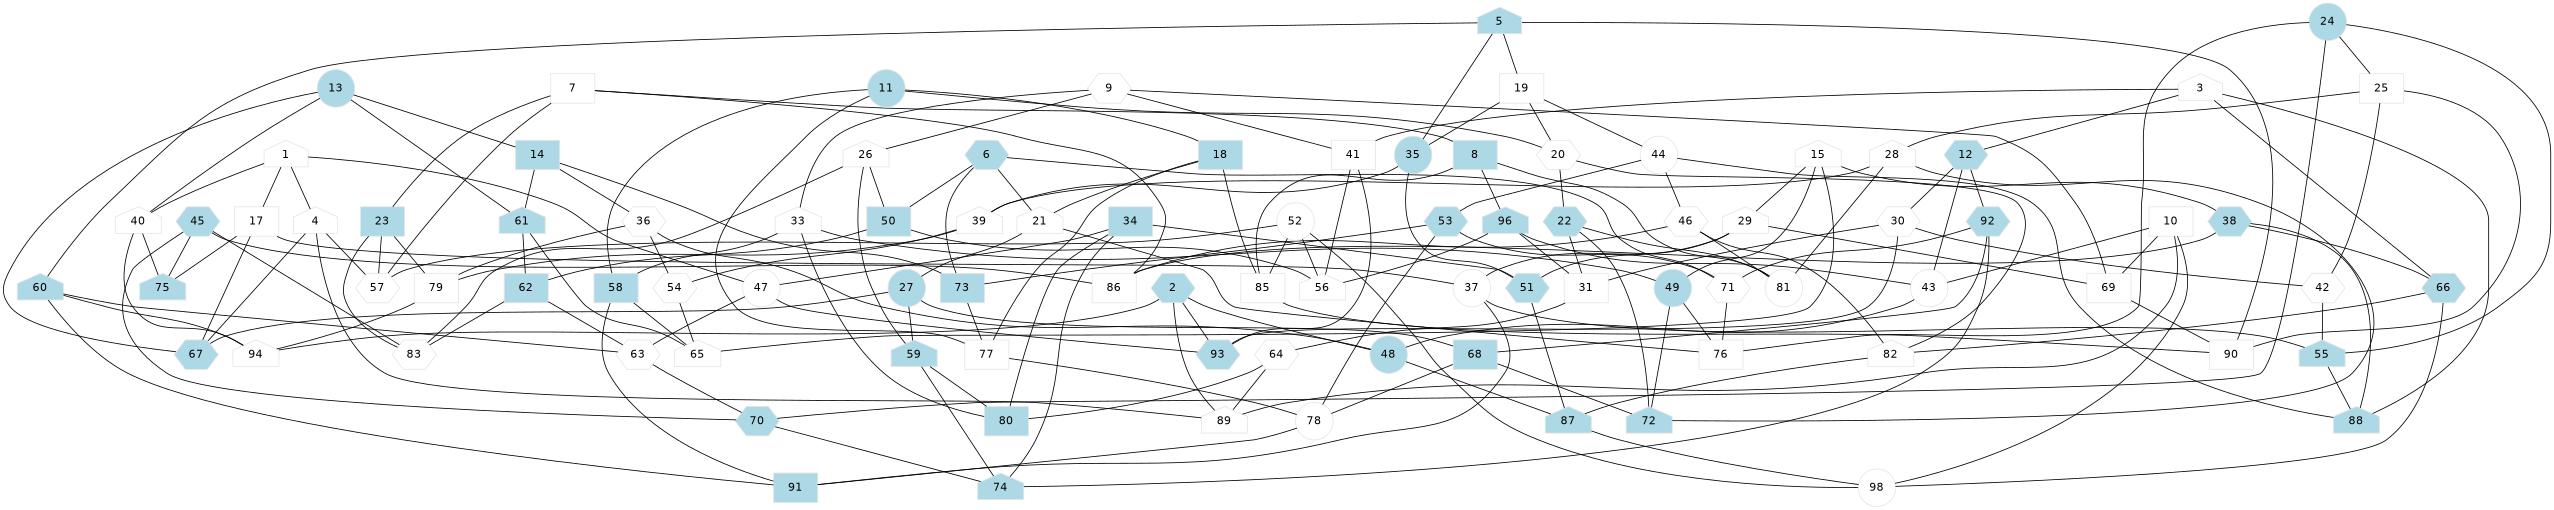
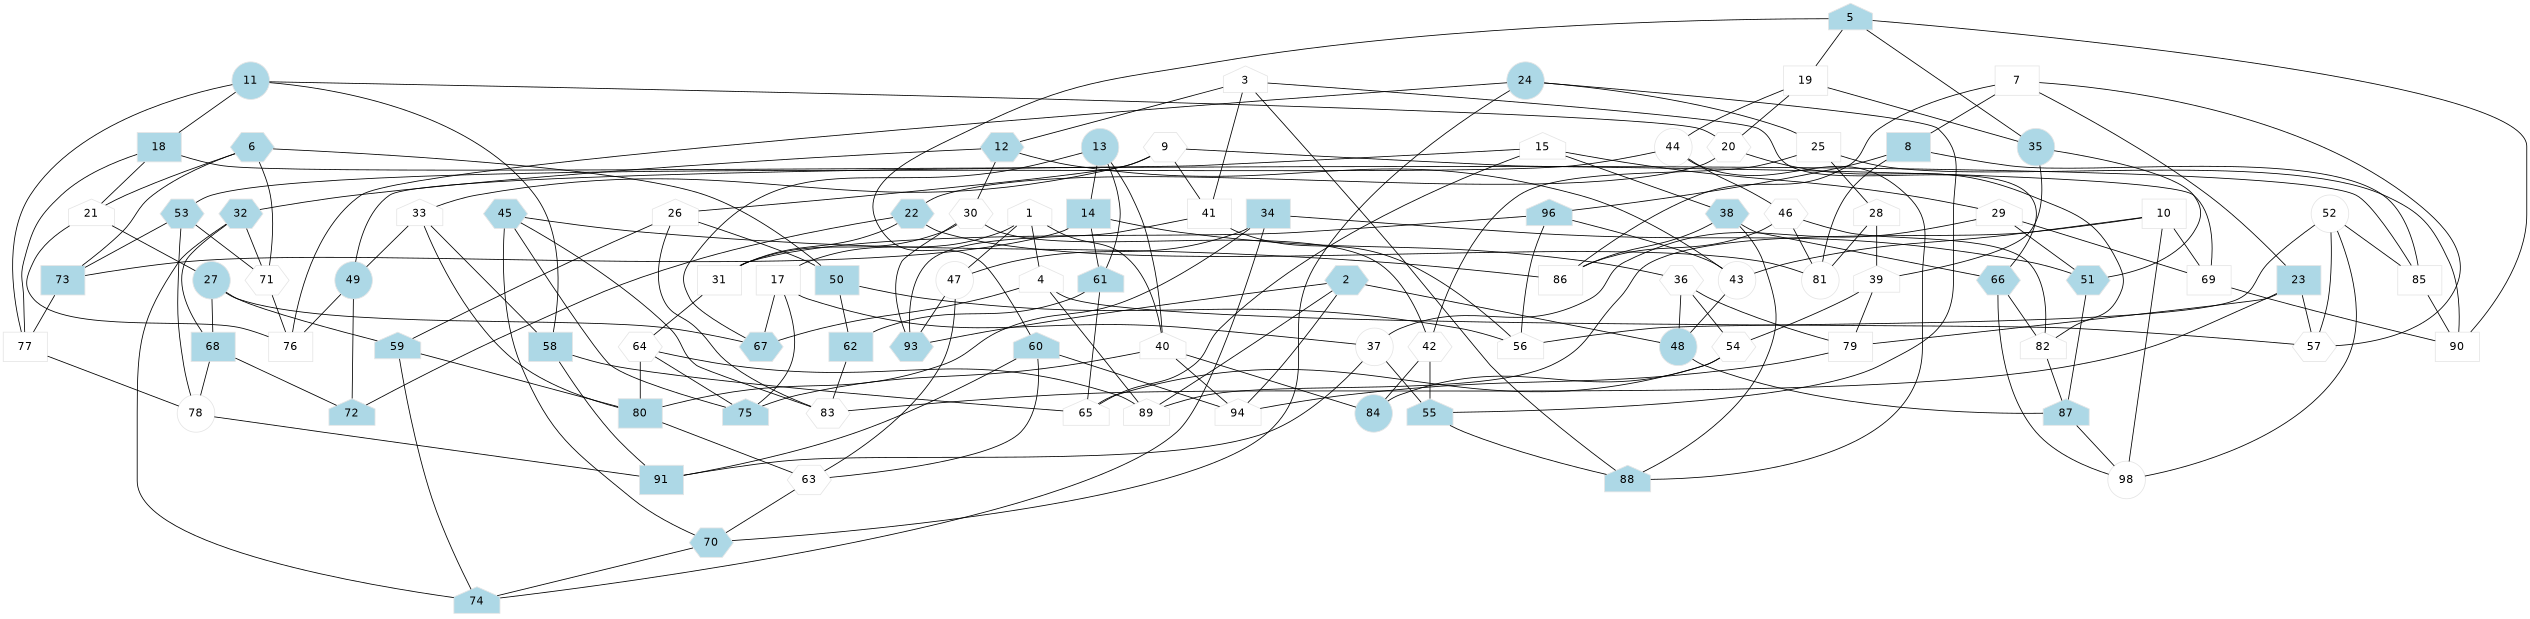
node "92": label "92" -> "32"
edge "62" -- "63": now "80" -- "63"
edge "64" -- "75": added
edge "28" -- "72": removed
node "84": added
